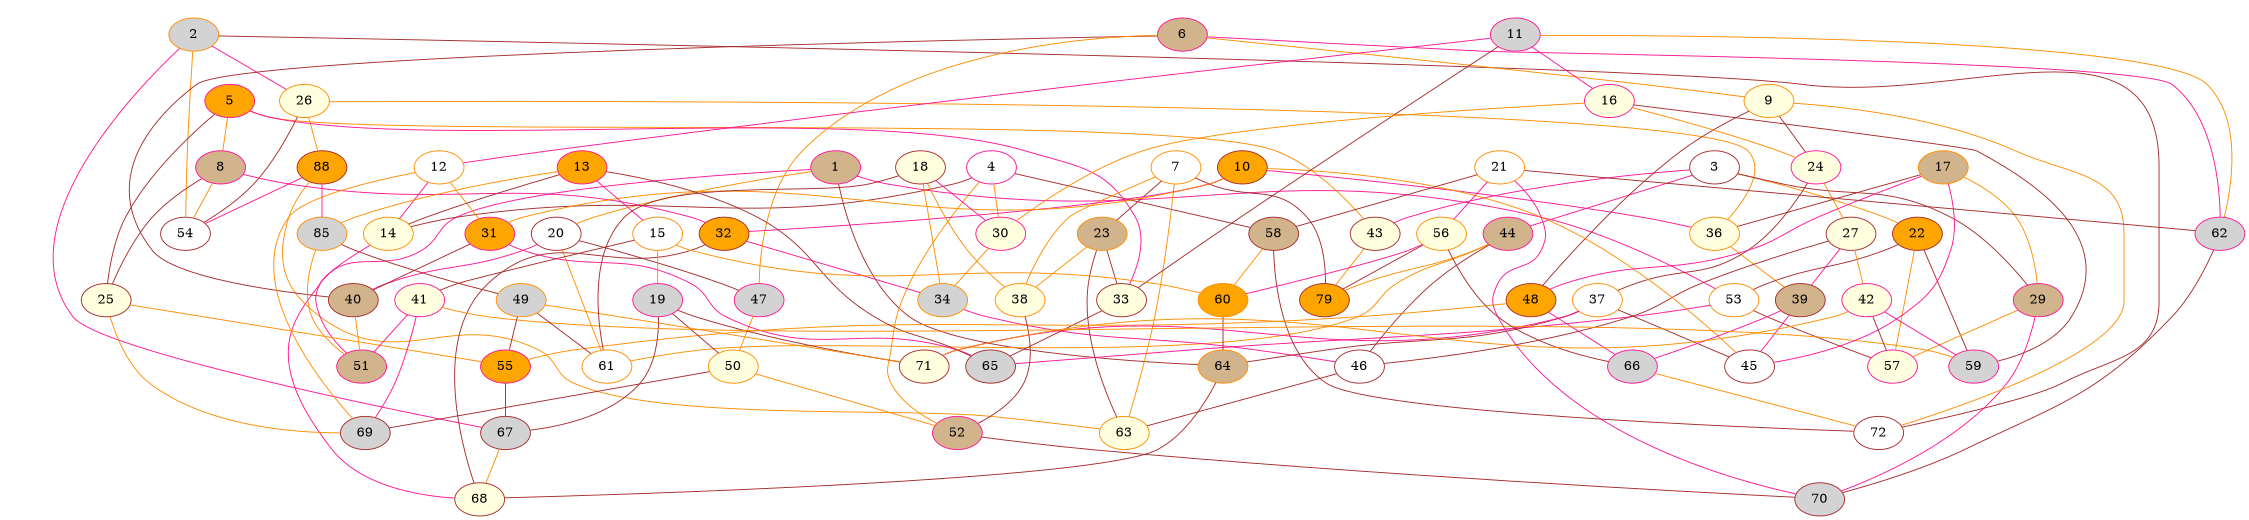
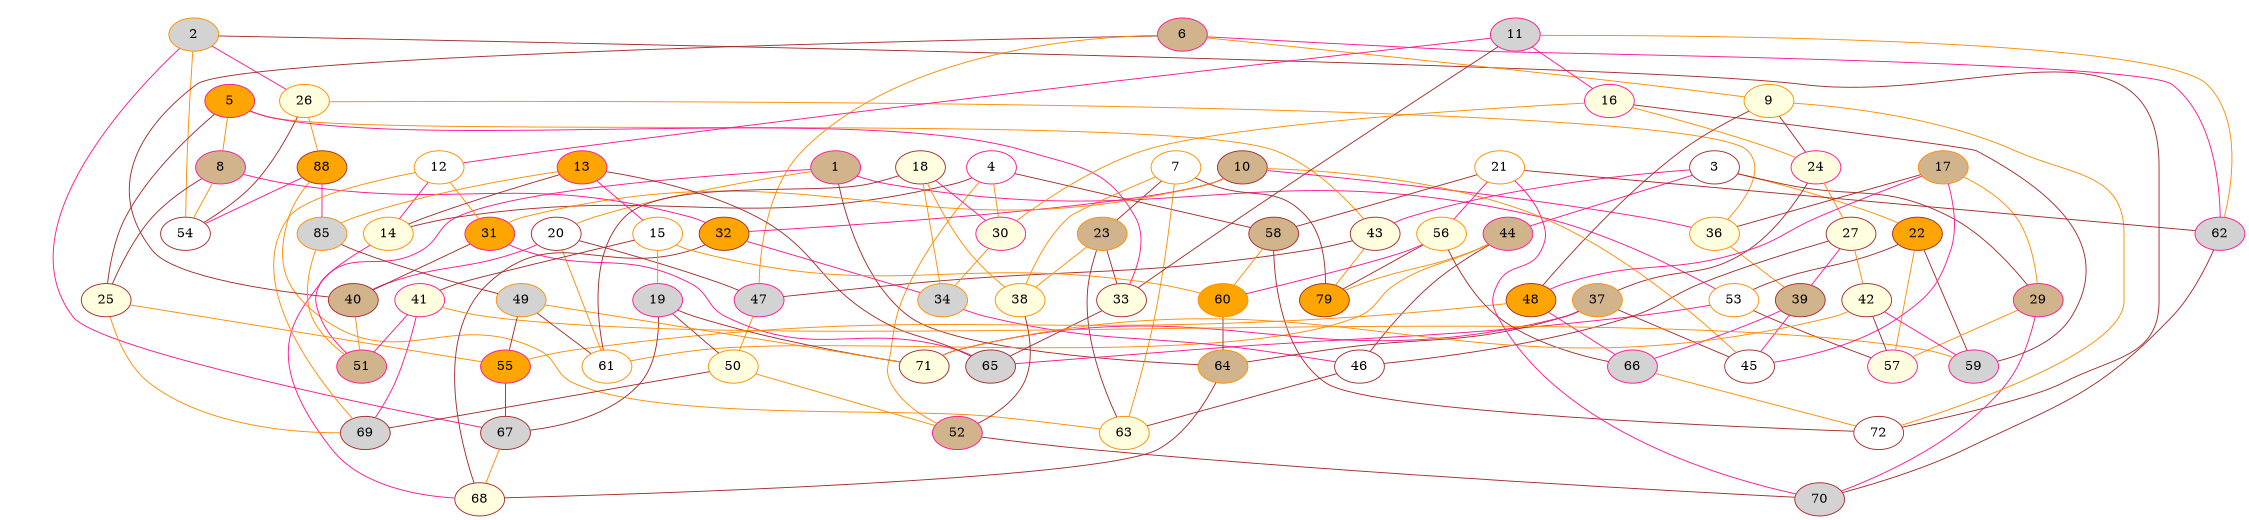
node "10": fillcolor orange -> tan
edge "43" -- "47": added
node "37": fillcolor white -> tan
node "42": color deeppink -> brown
